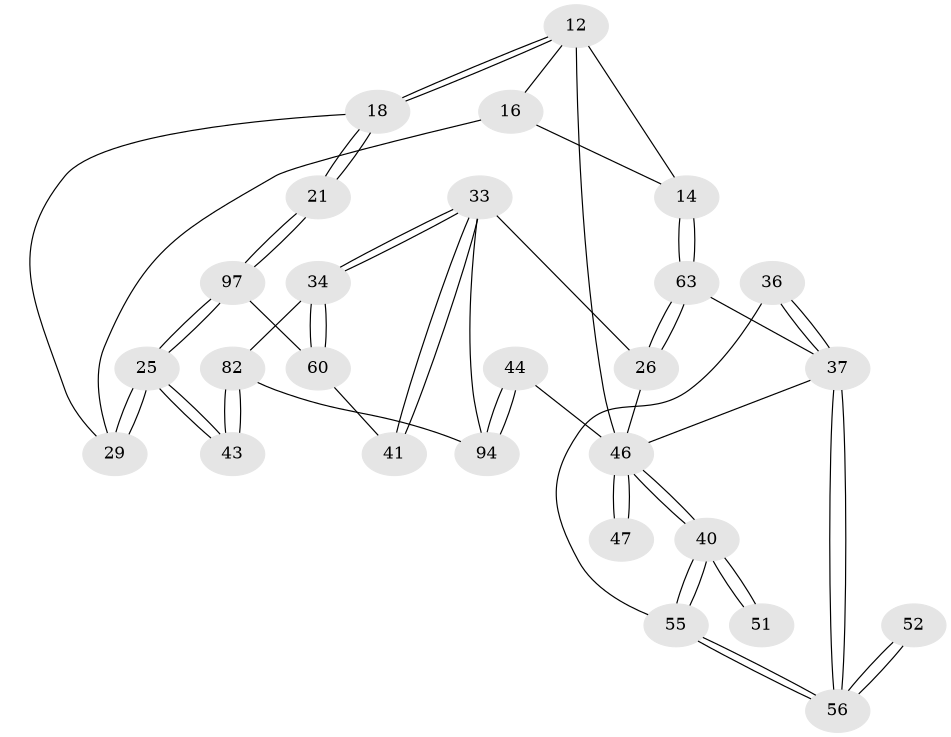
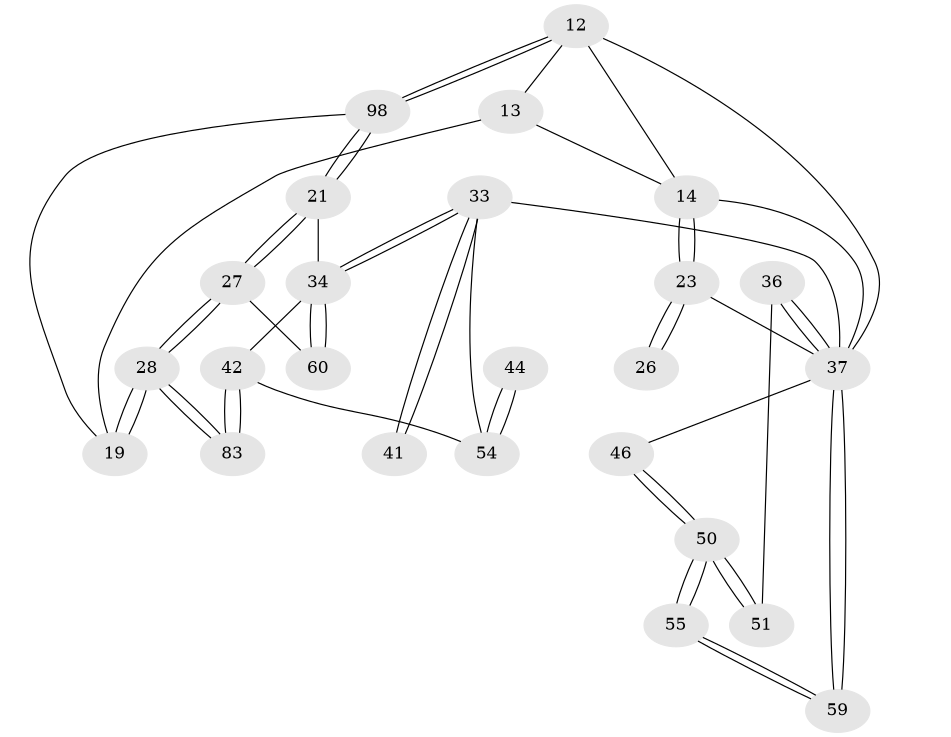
node "18": label "18" -> "98"
node "16": label "16" -> "13"
edge "14" -- "37": added
edge "21" -- "34": added
edge "12" -- "46": now "12" -- "37"
node "97": label "97" -> "27"
edge "33" -- "26": now "33" -- "37"
node "63": label "63" -> "23"
node "25": label "25" -> "28"
node "82": label "82" -> "42"
edge "60" -- "41": removed
edge "44" -- "46": removed
edge "26" -- "46": removed
edge "36" -- "55": now "36" -- "51"
node "29": label "29" -> "19"
node "43": label "43" -> "83"
node "94": label "94" -> "54"
node "47": removed
node "40": label "40" -> "50"
node "52": removed
node "56": label "56" -> "59"
